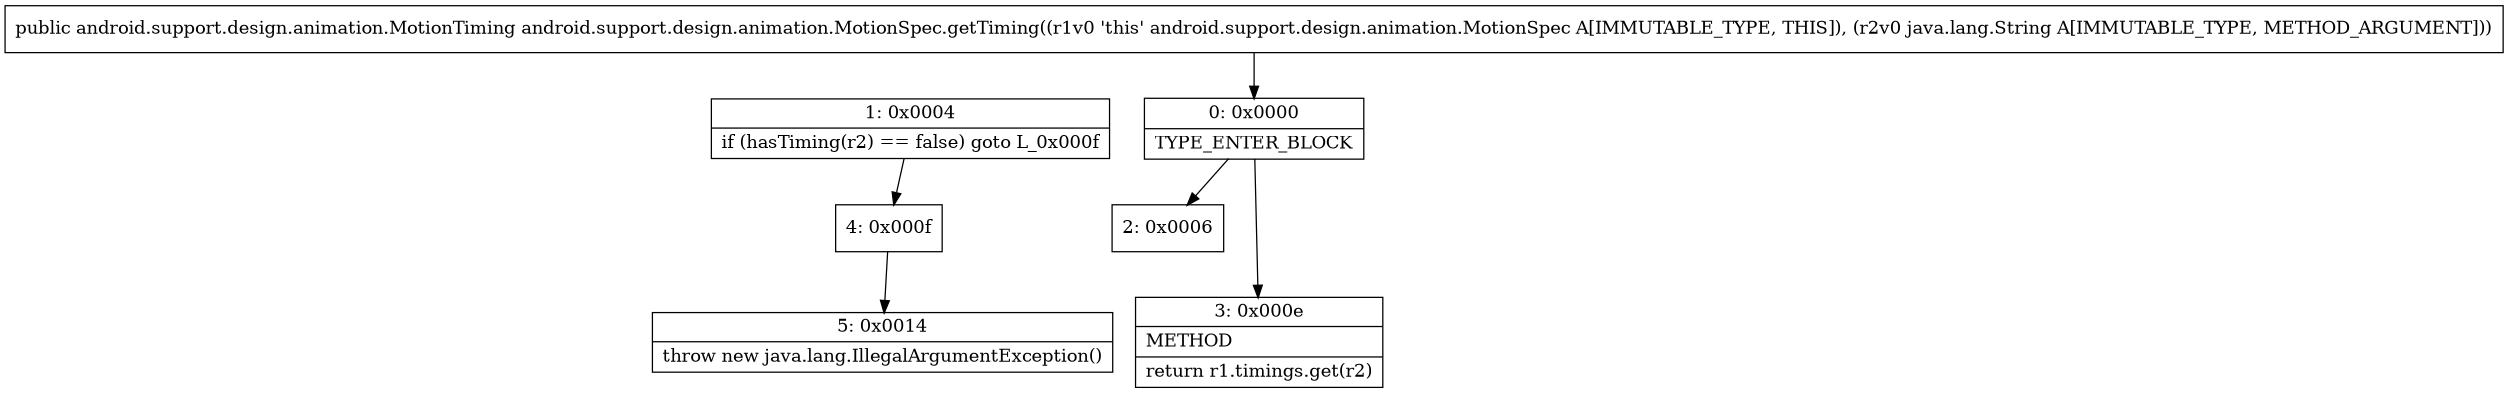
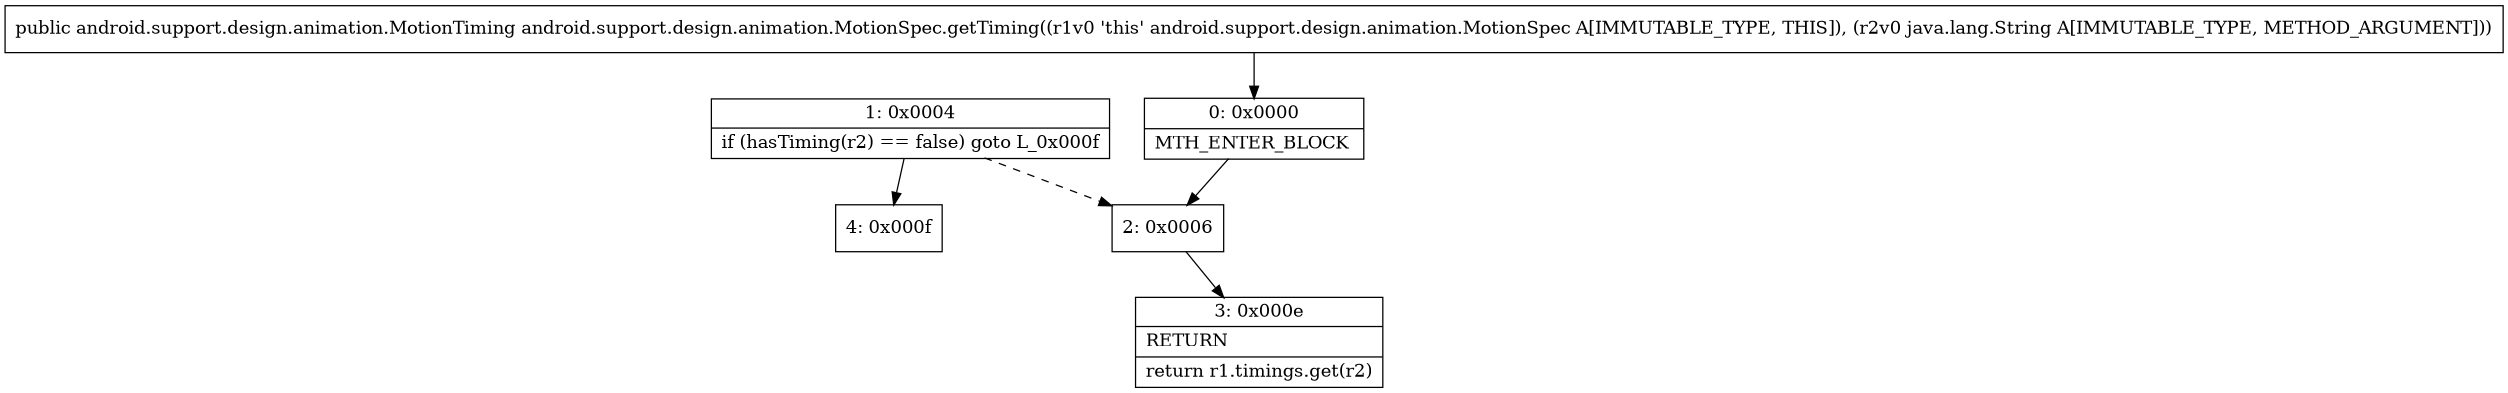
node "0: 0x0000": text "TYPE_ENTER_BLOCK" -> "MTH_ENTER_BLOCK"
edge "1: 0x0004" -> "2: 0x0006": added
edge "0: 0x0000" -> "3: 0x000e": now "2: 0x0006" -> "3: 0x000e"
node "3: 0x000e": text "METHOD" -> "RETURN"
node "5: 0x0014": removed
